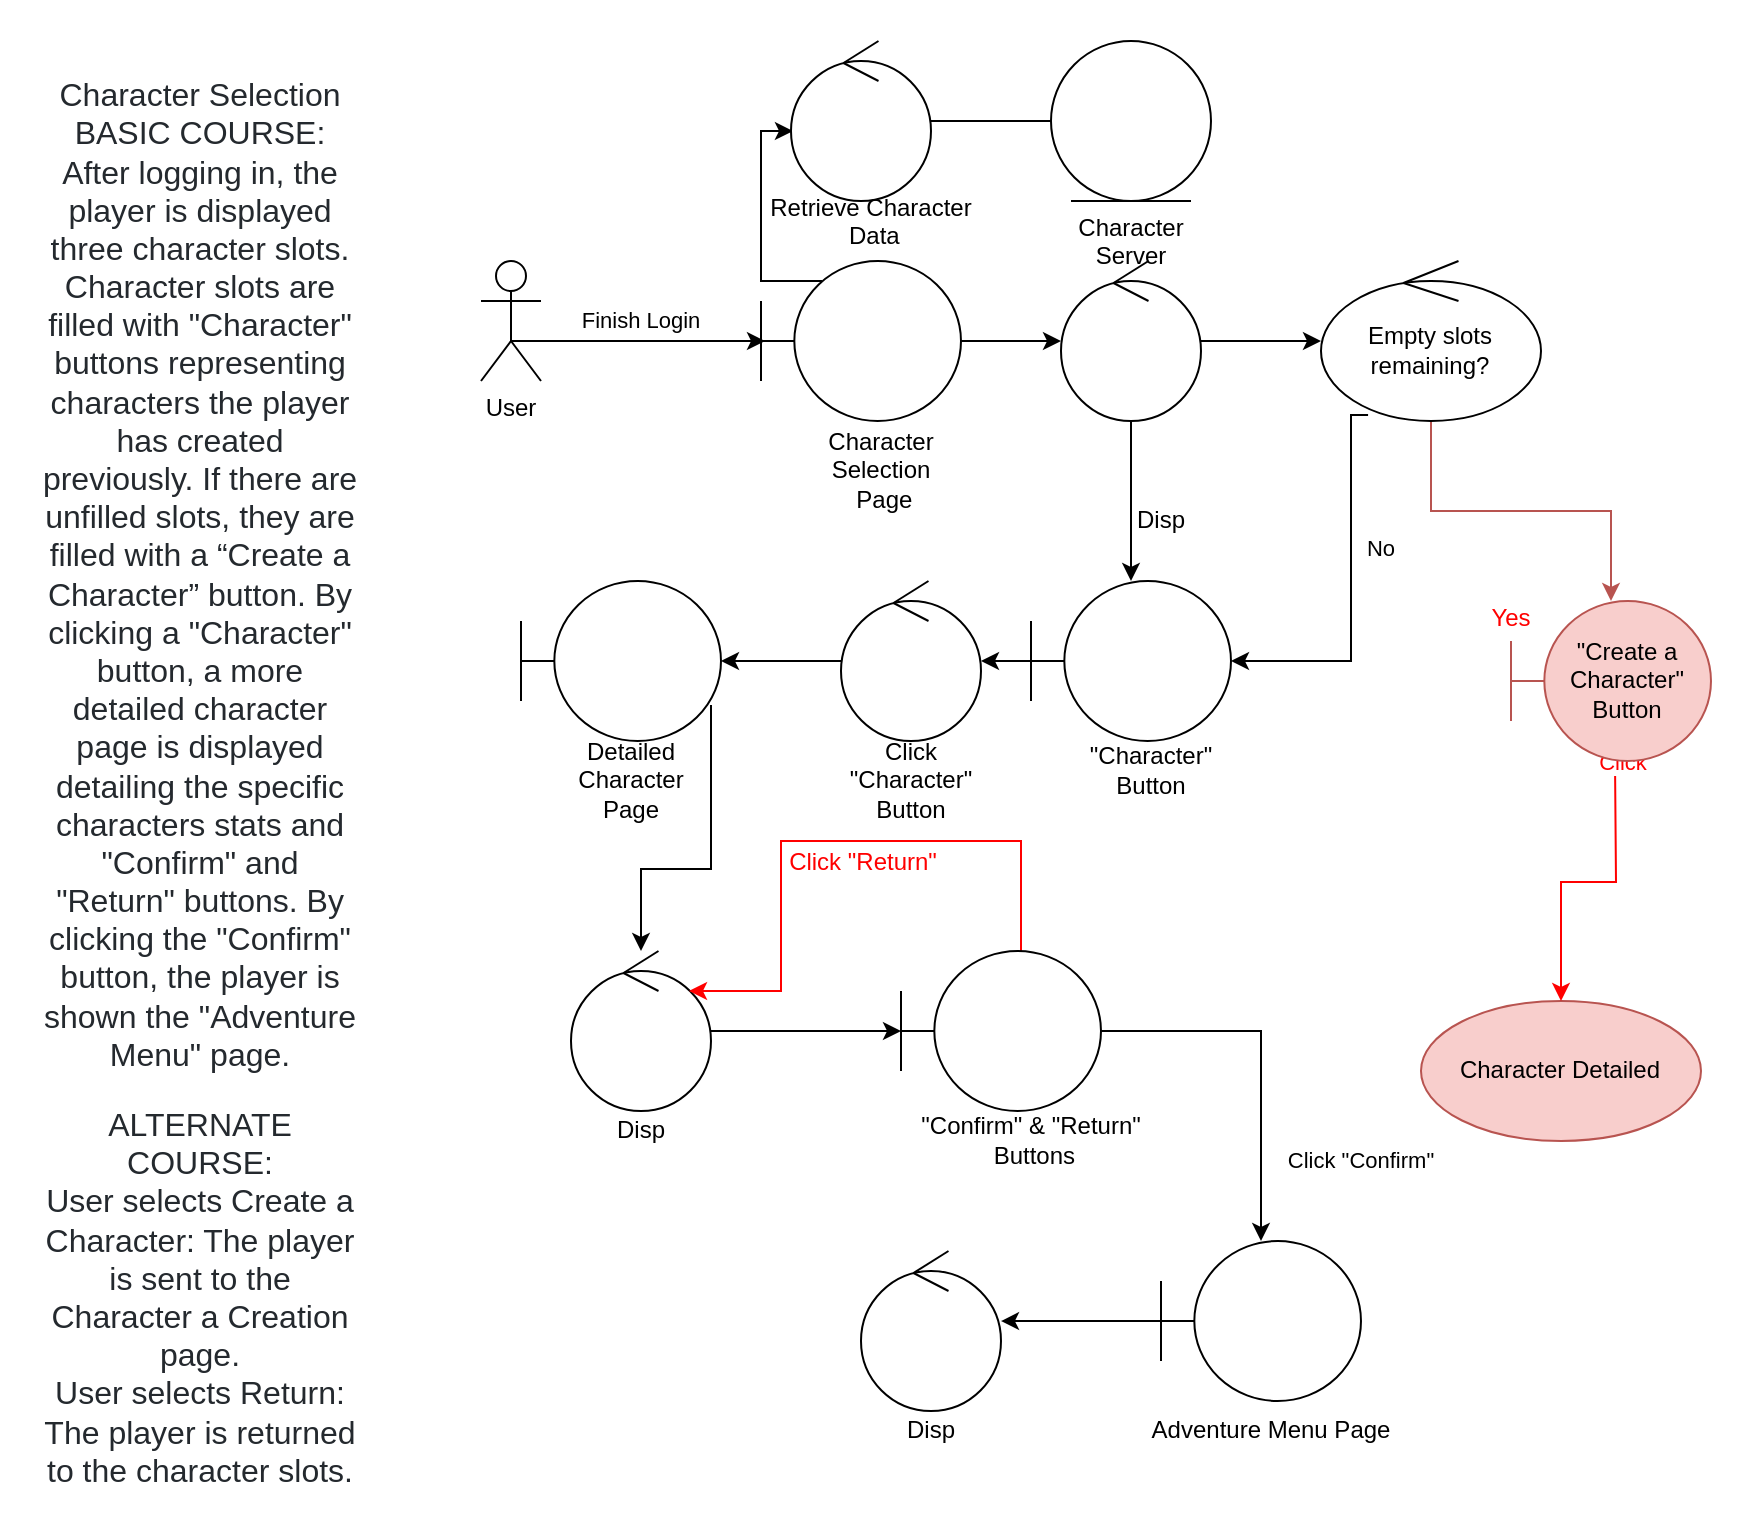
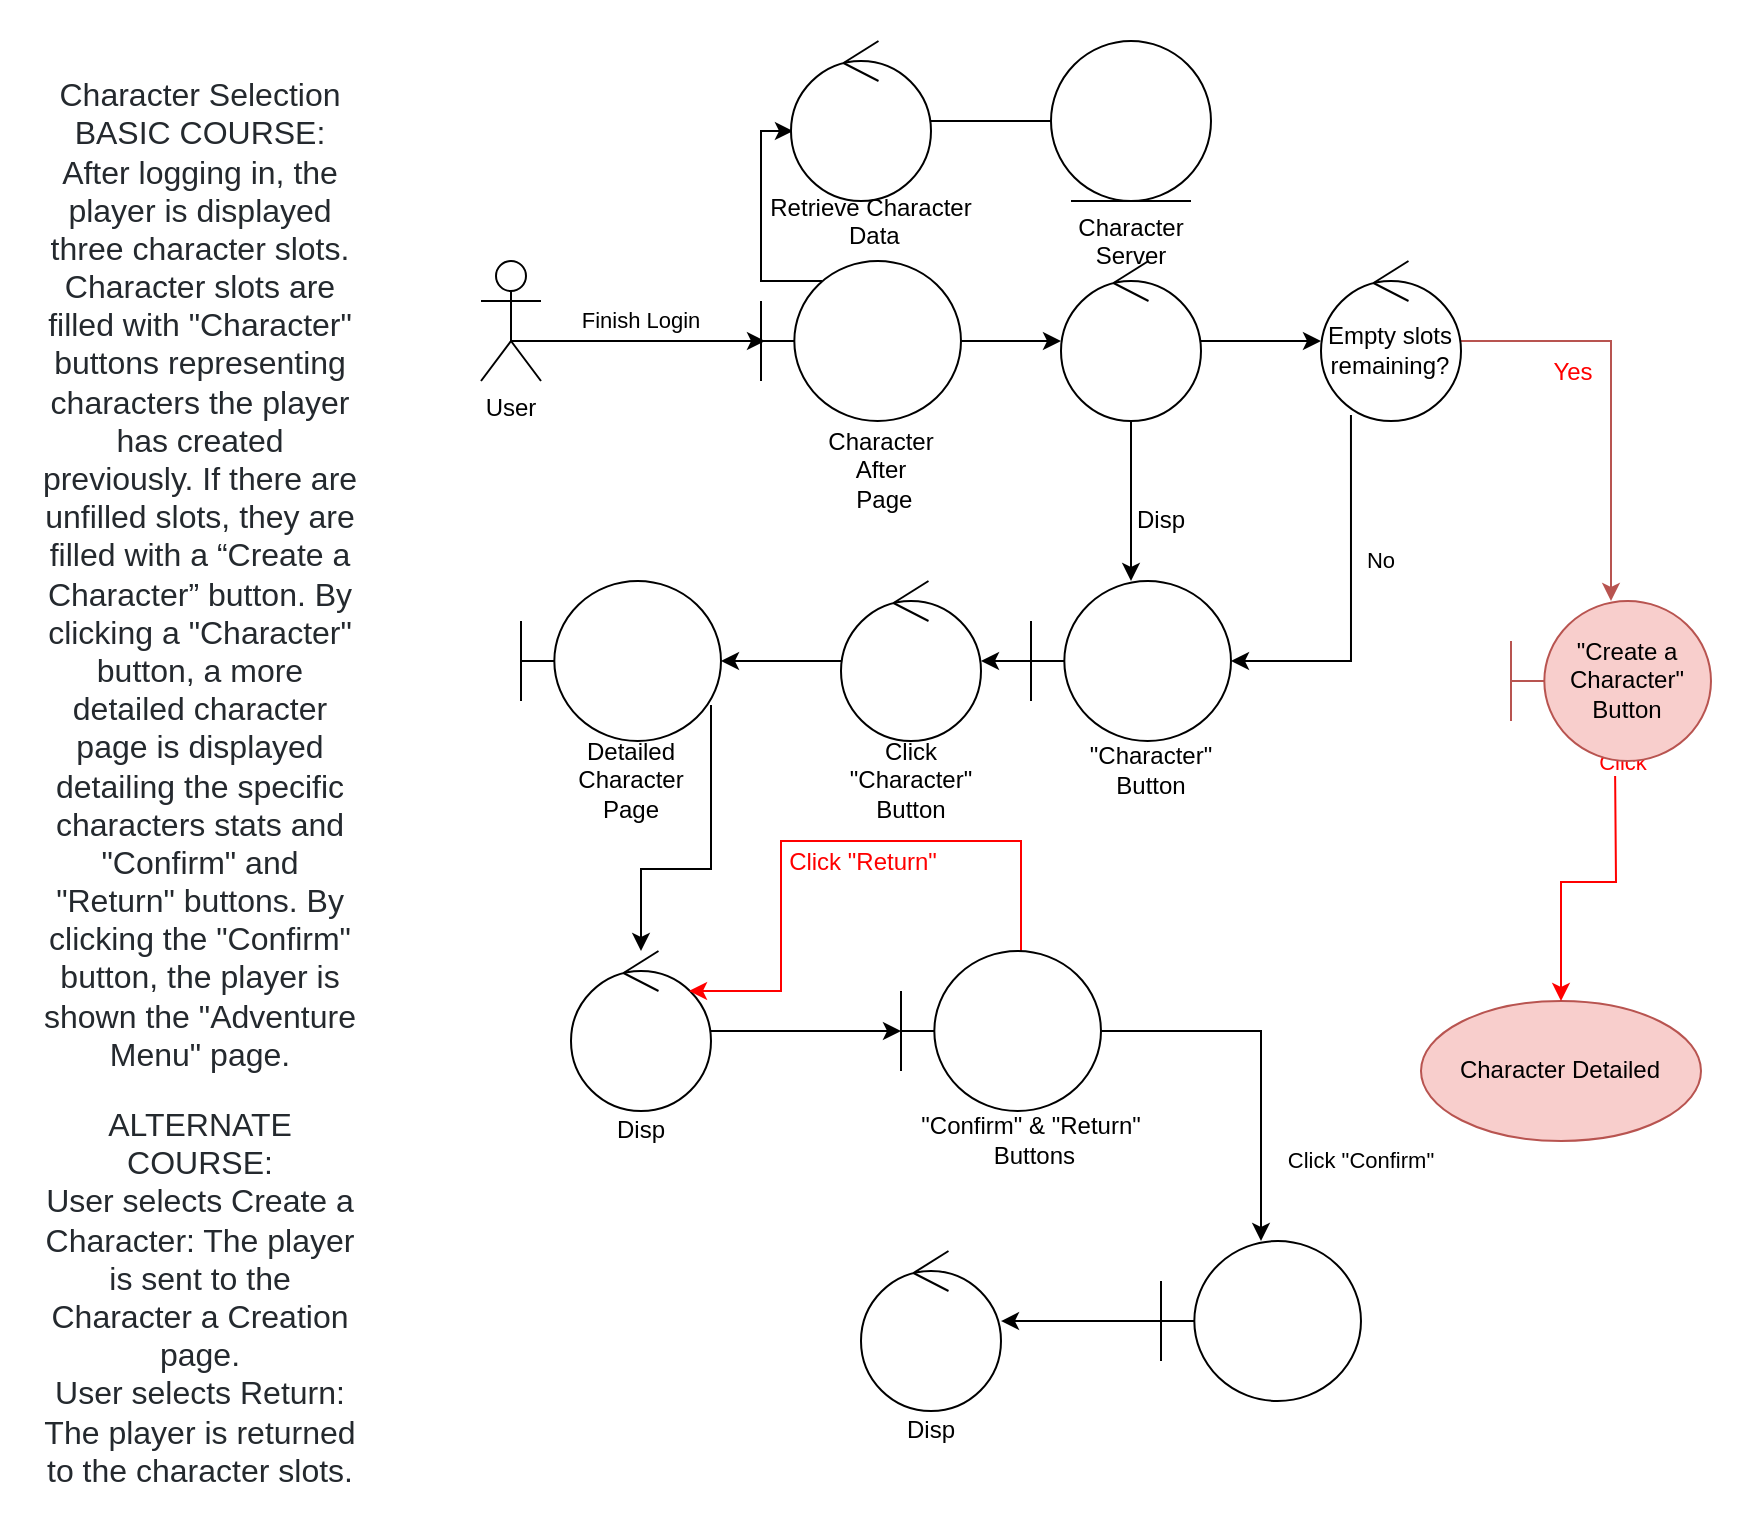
node "Empty slots remaining?": size 220x160 -> 140x160
node "Character Selection Page": label "Character Selection Page" -> "Character After Page"
node "Adventure Menu Page": removed
